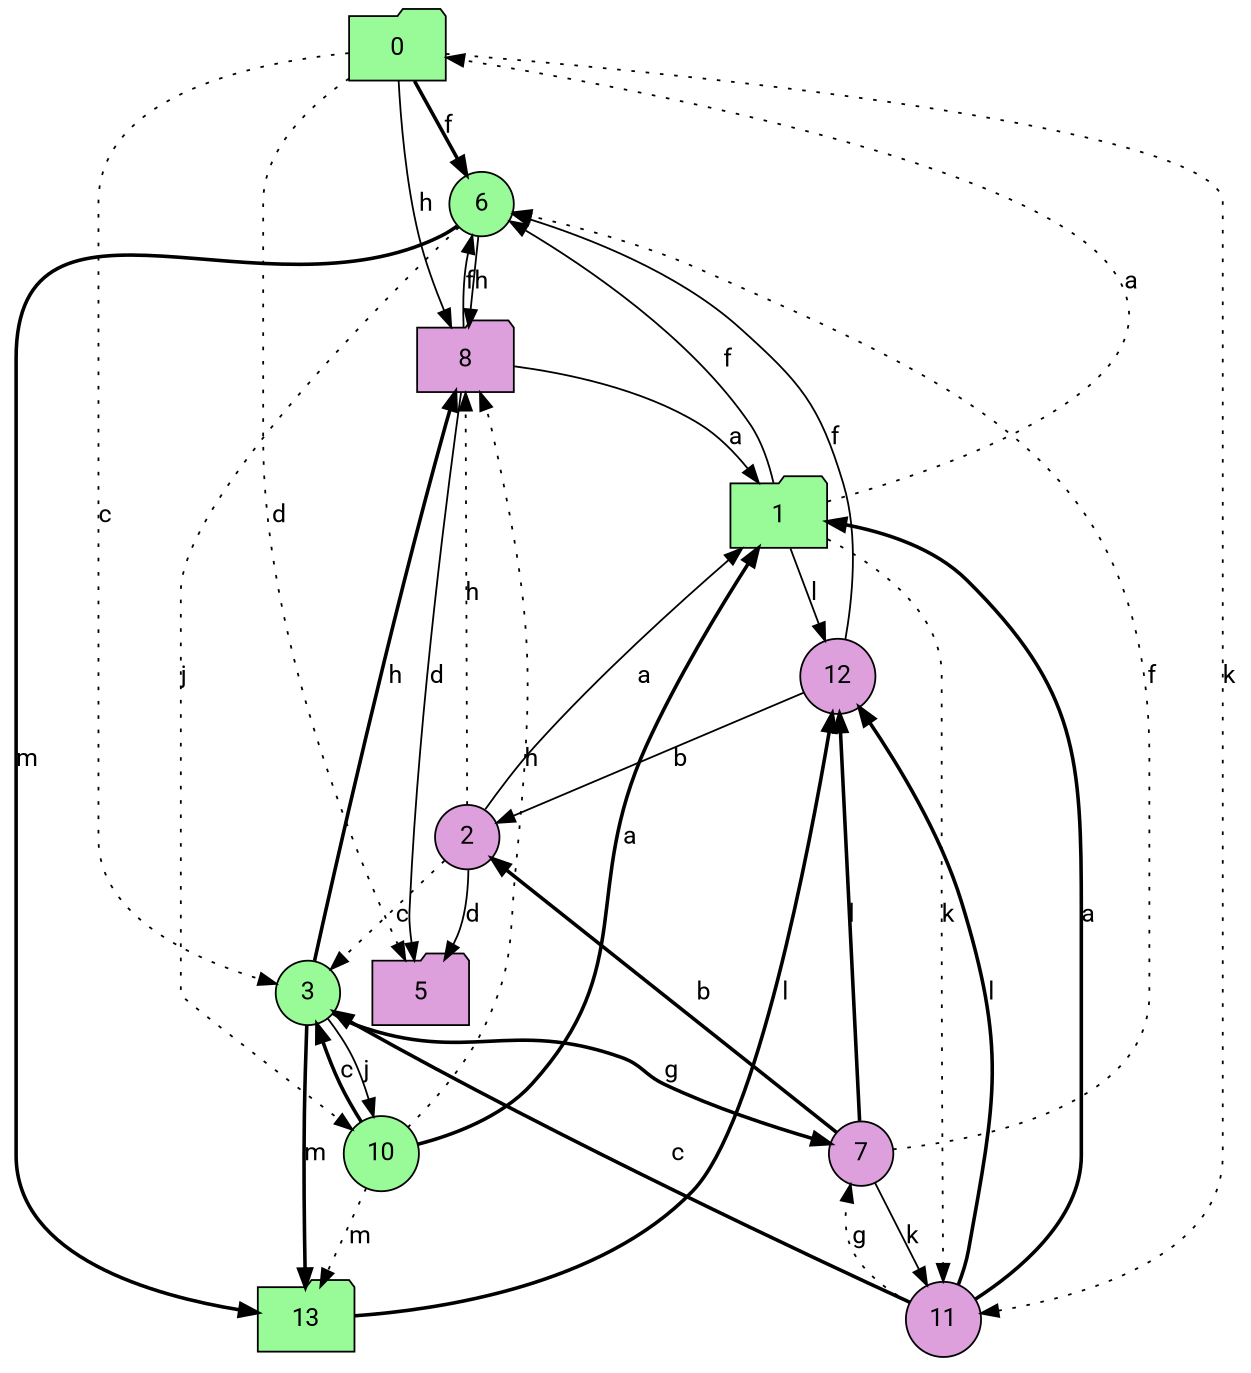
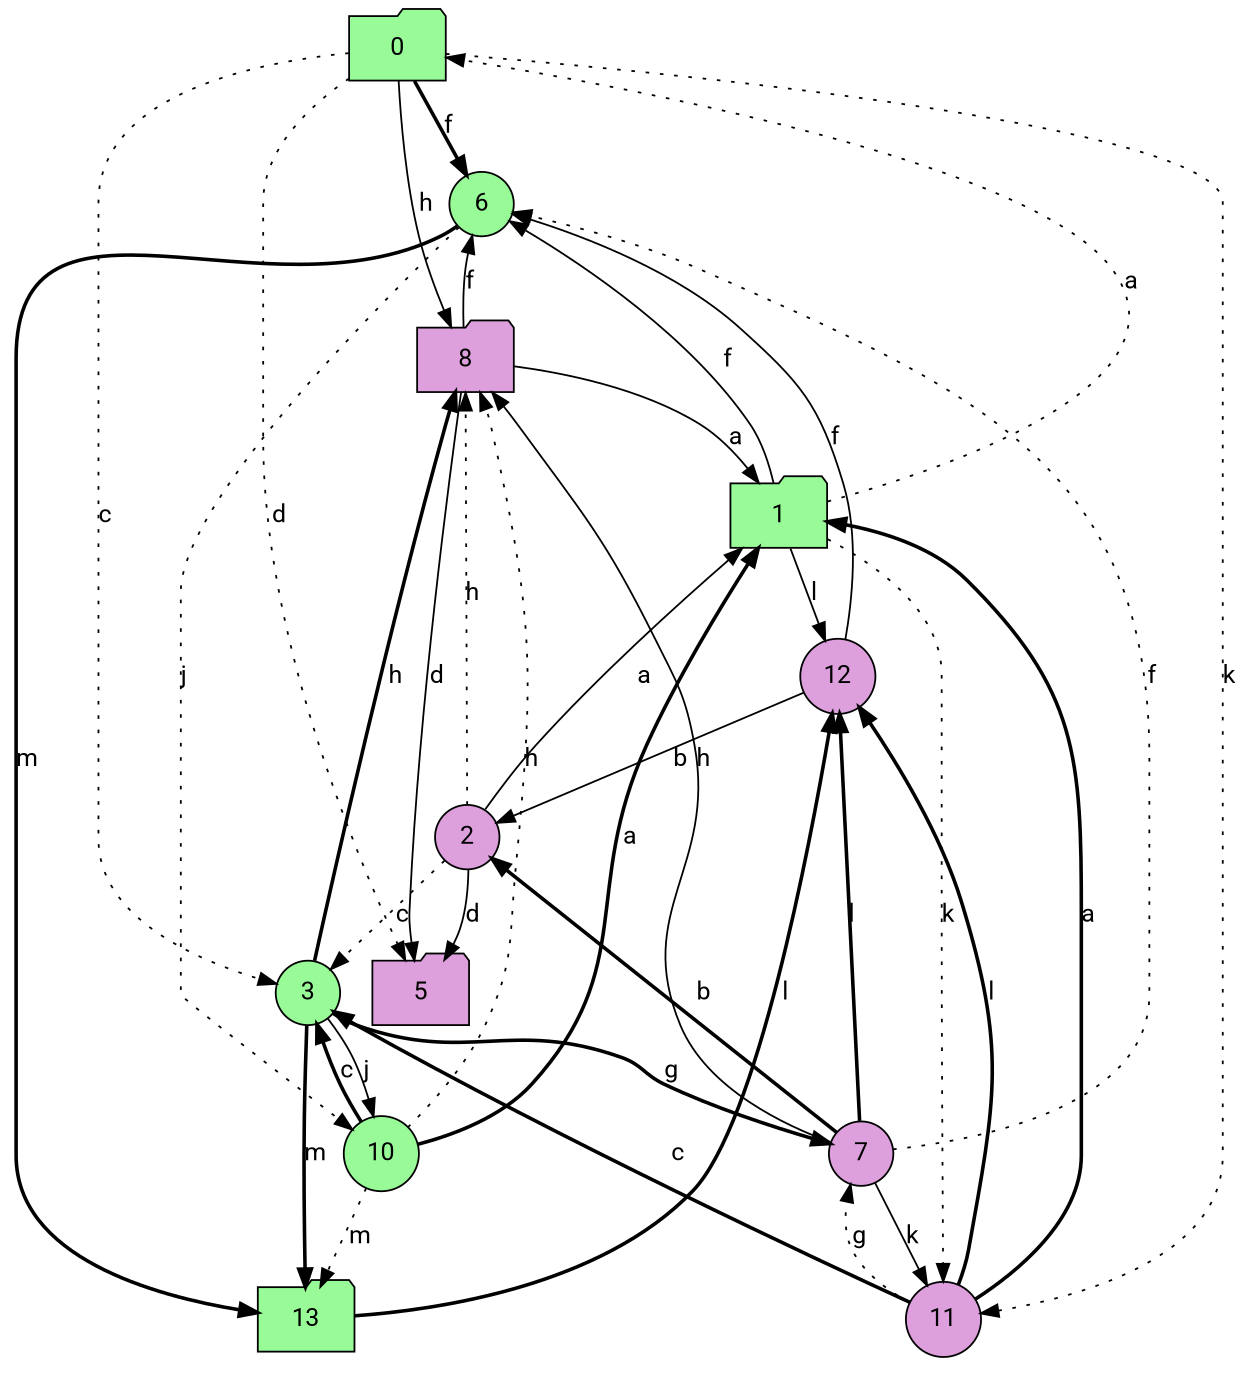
edge "6" -> "8": now "7" -> "8"
